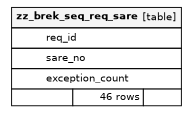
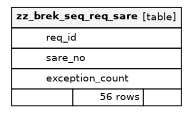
node "zz_brek_seq_req_sare": text "46 rows" -> "56 rows"
